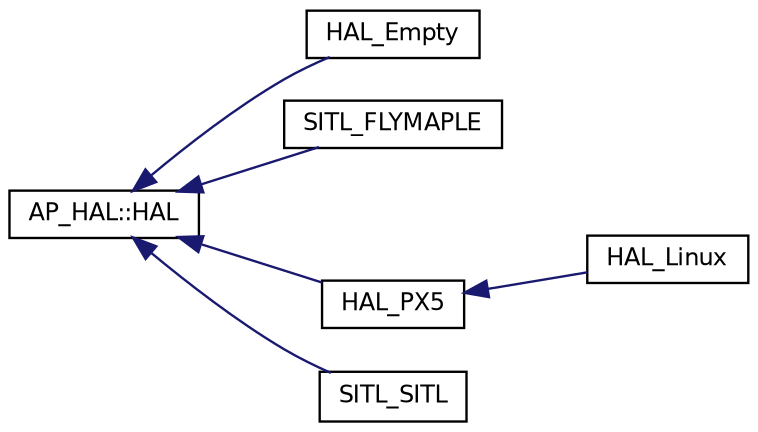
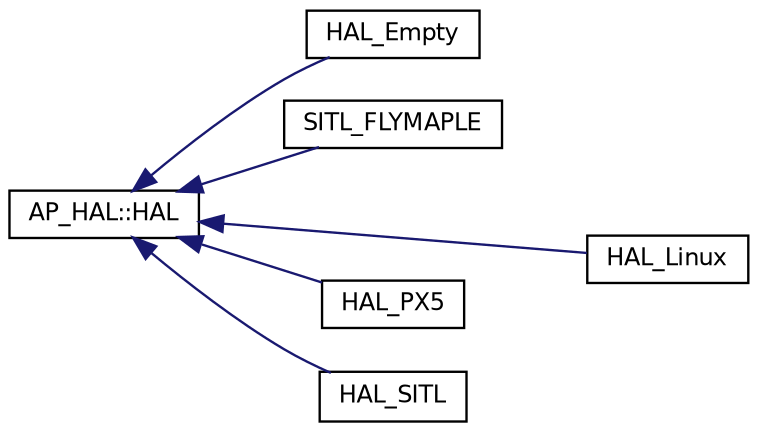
edge "HAL_Linux" -> "HAL_PX5": now "HAL_Linux" -> "AP_HAL::HAL"
node "SITL_SITL": label "SITL_SITL" -> "HAL_SITL"
